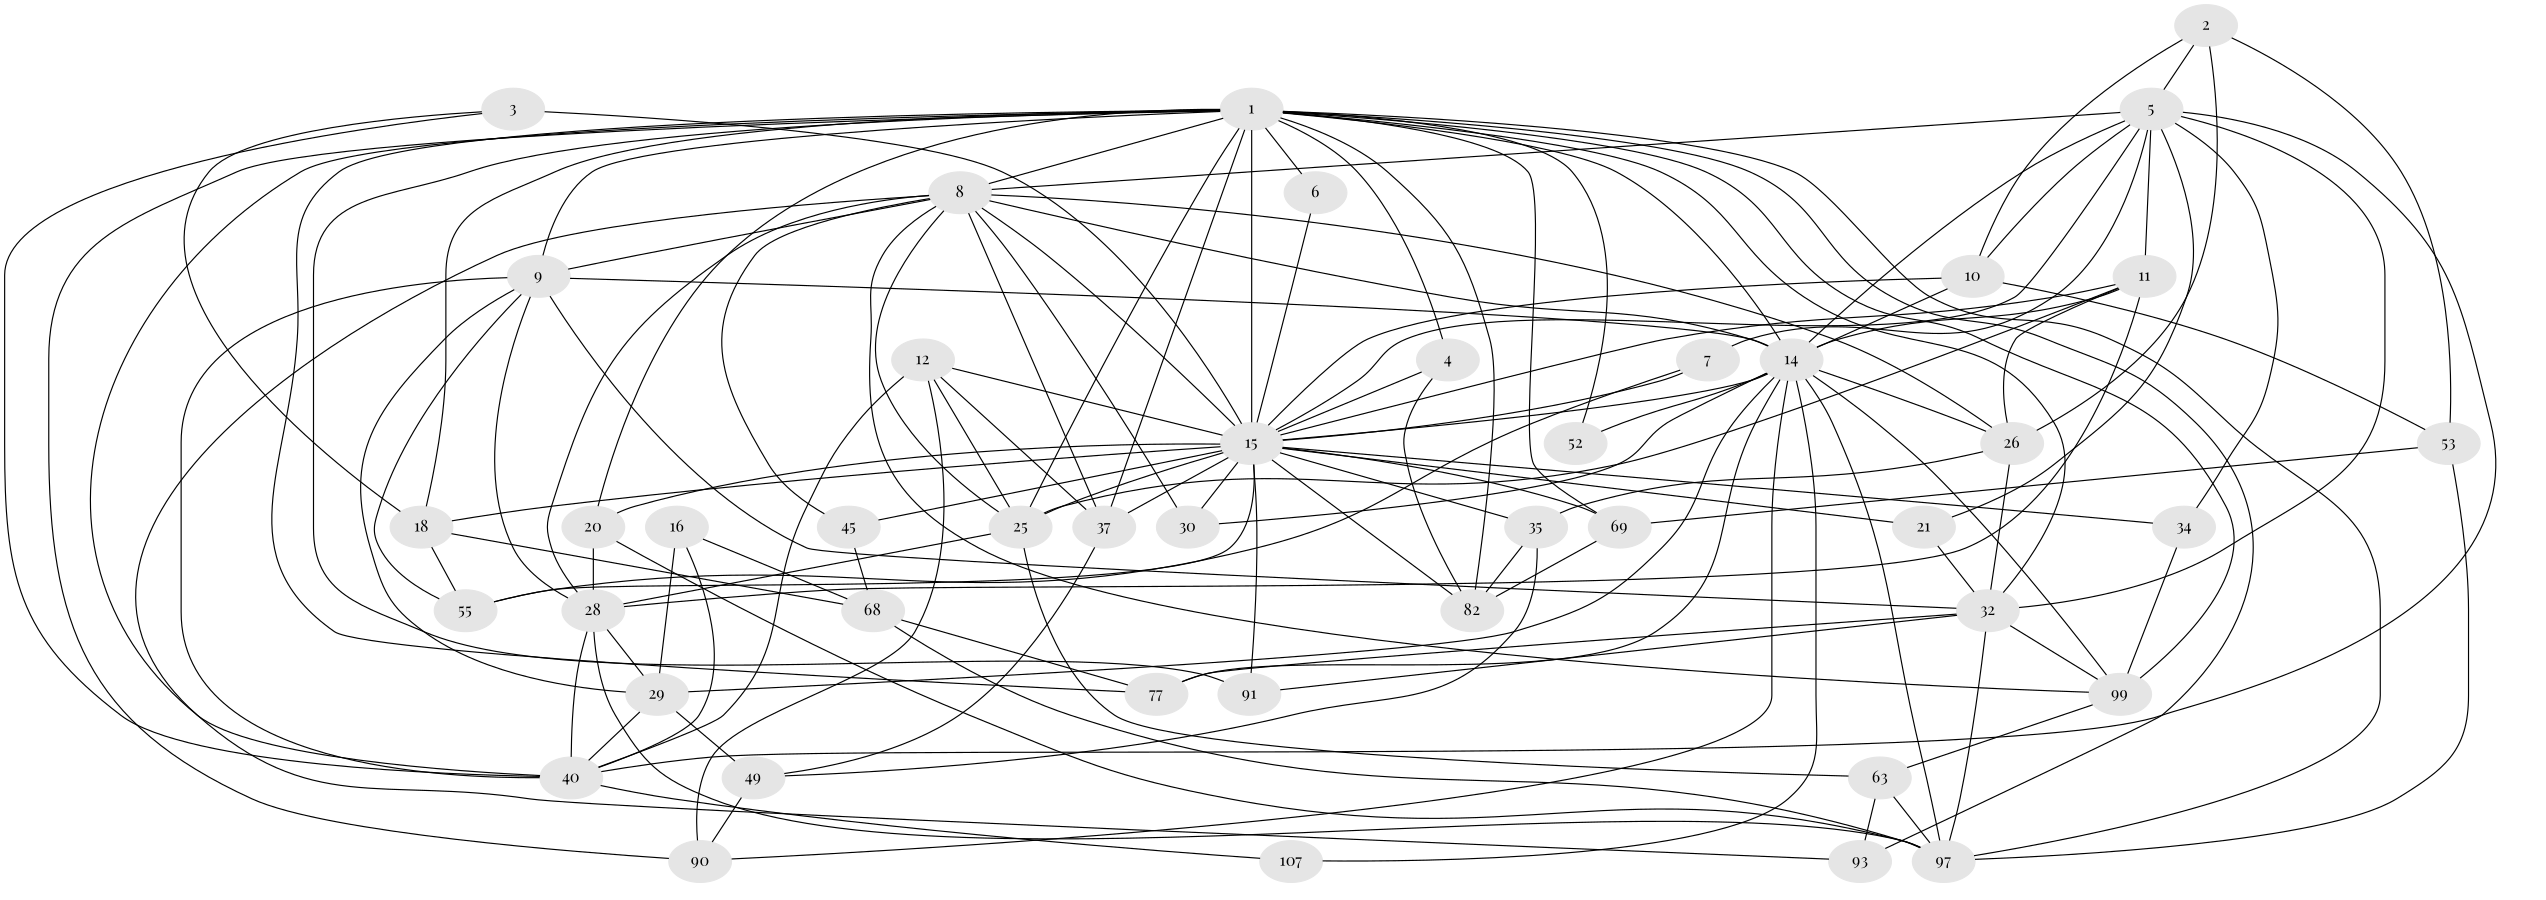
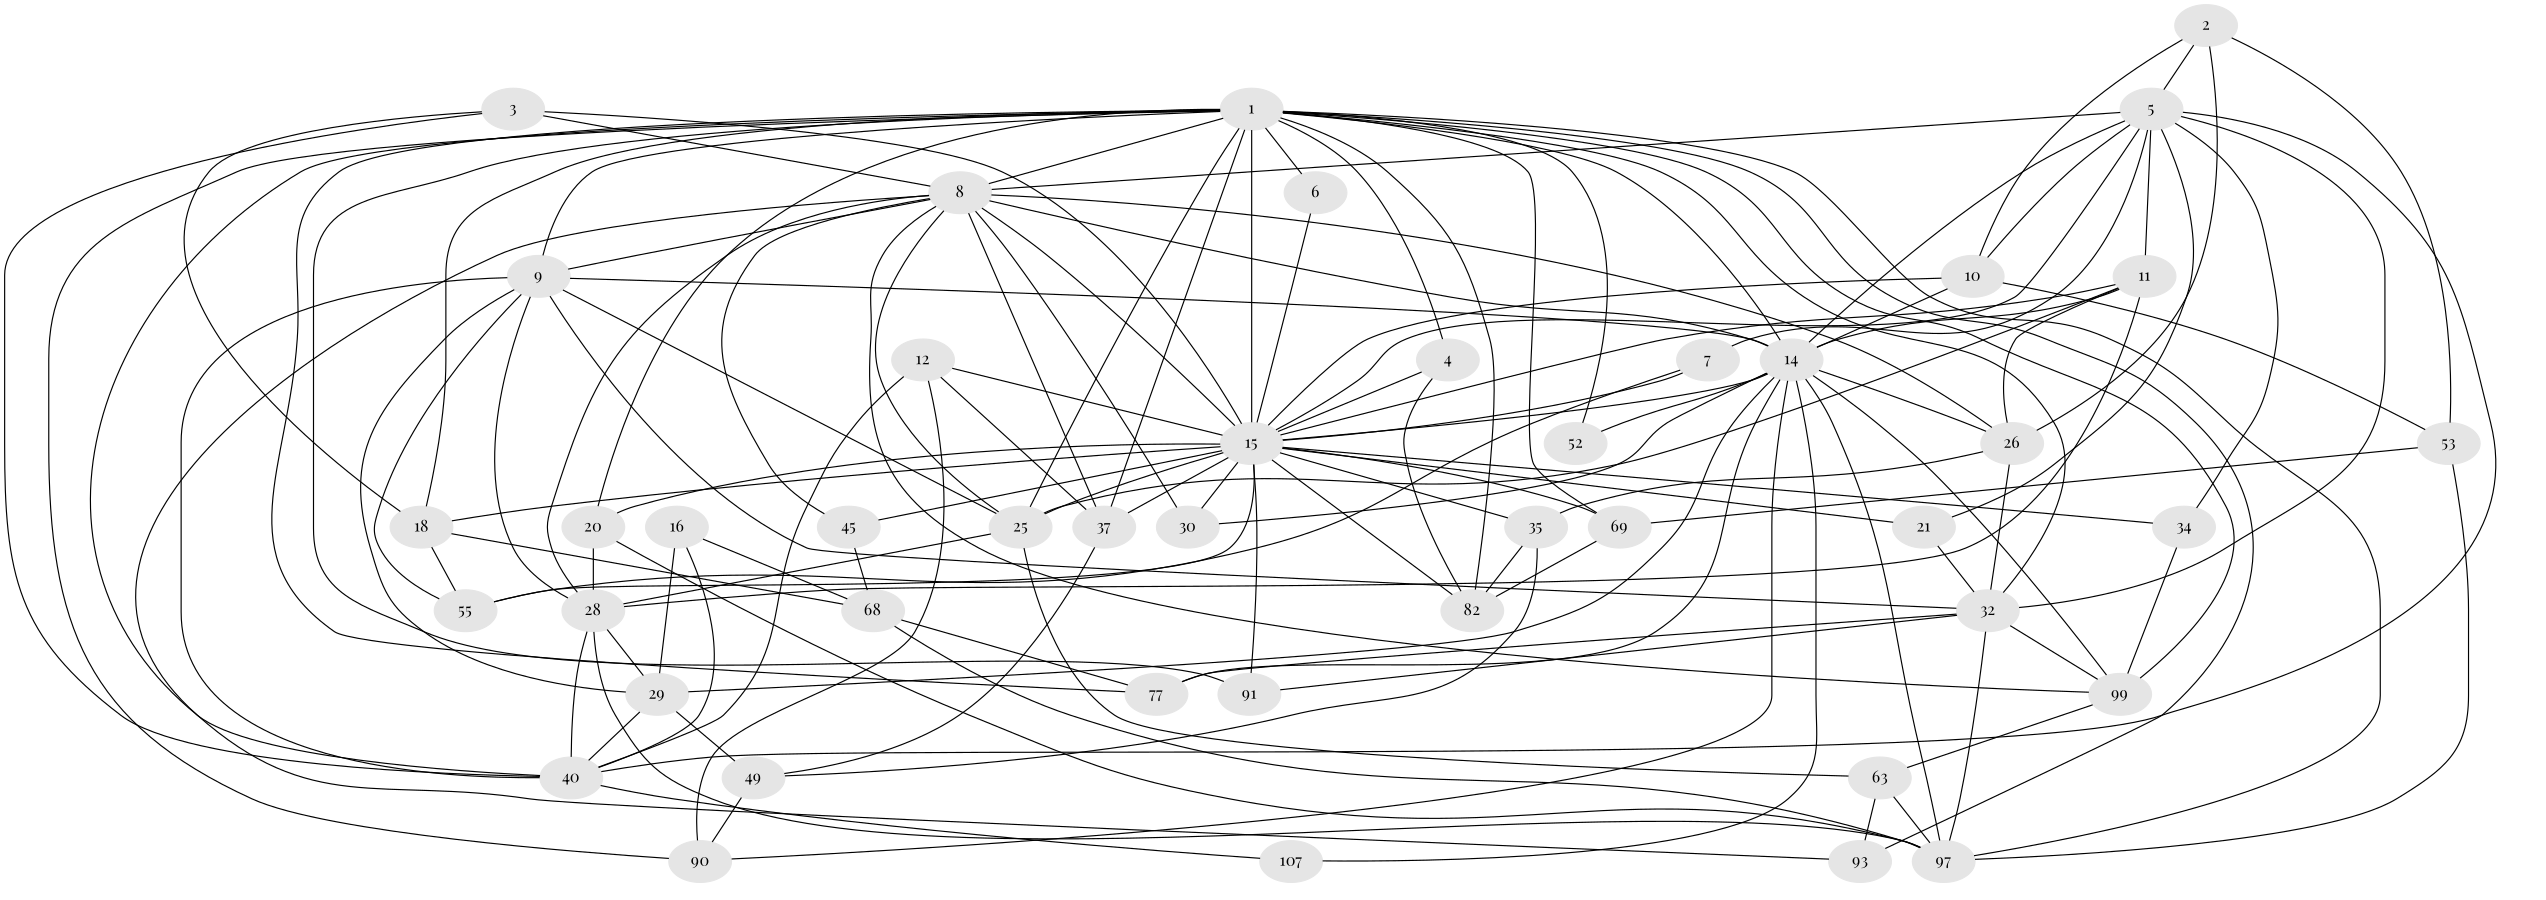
edge "3" -- "8": added
edge "12" -- "25": now "9" -- "25"
